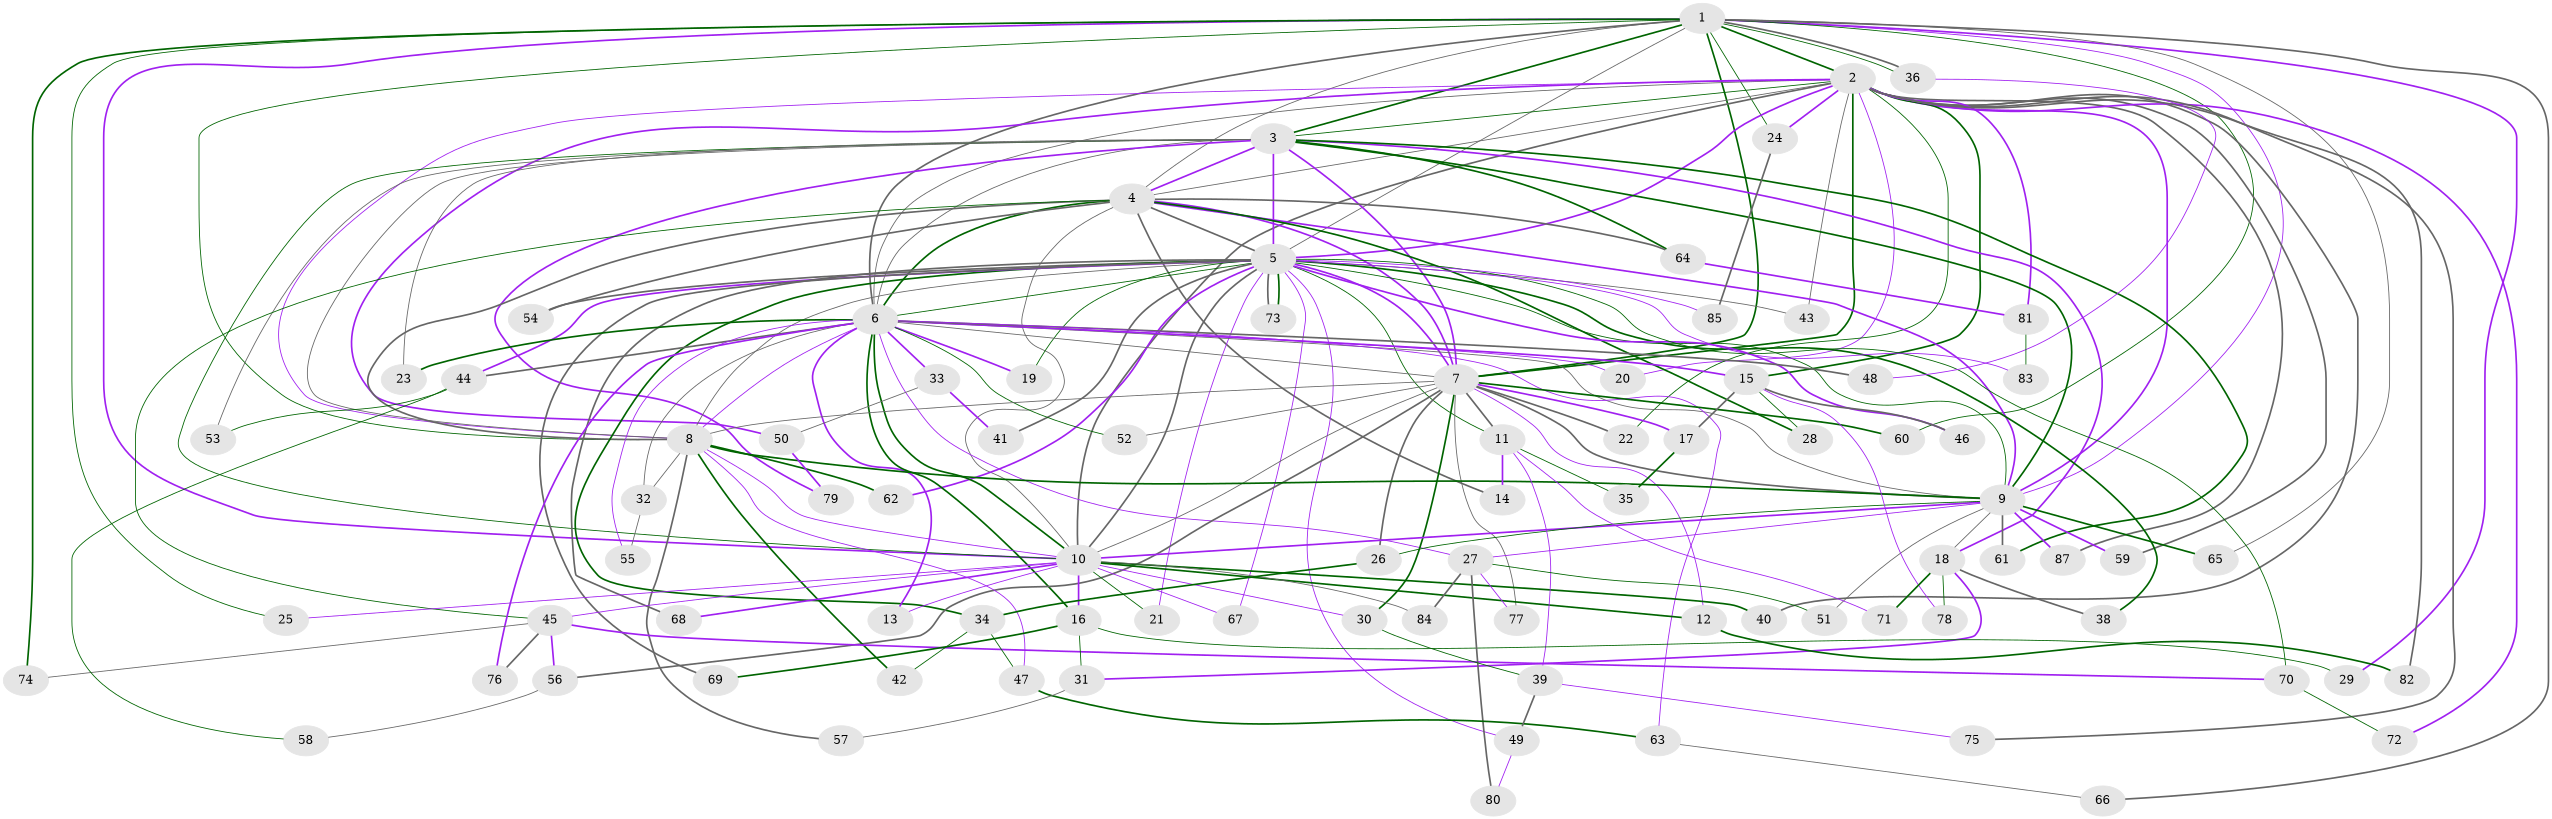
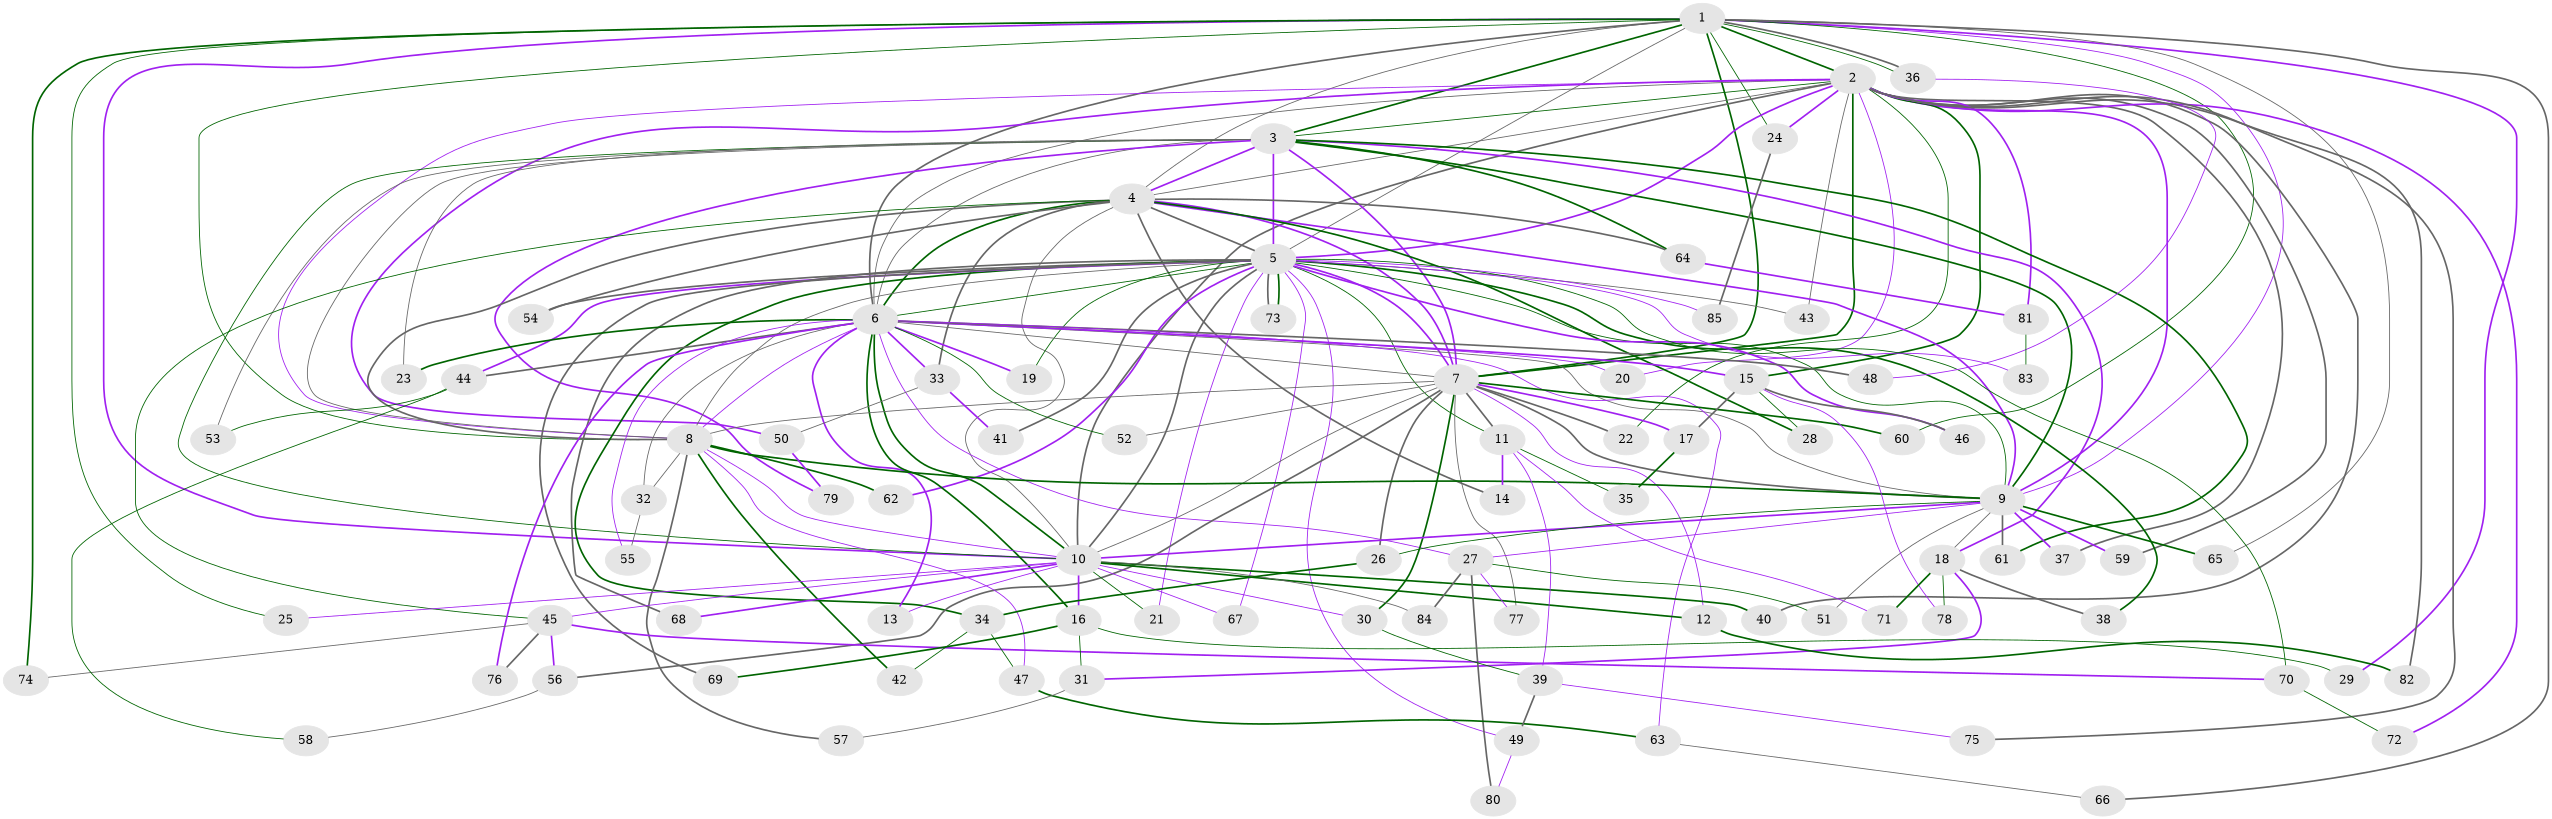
edge "4" -- "33": added
node "87": label "87" -> "37"
